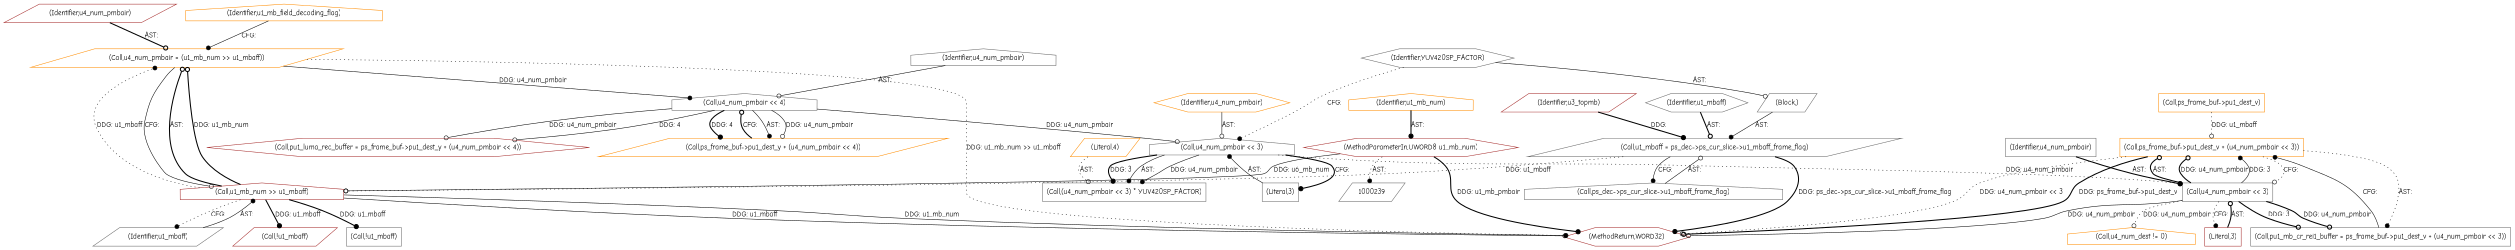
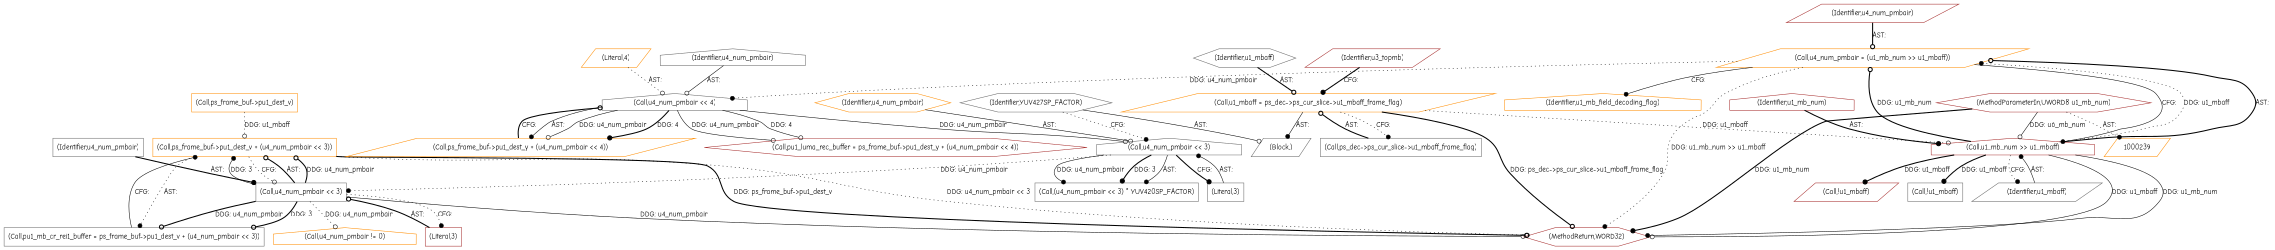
edge "(Identifier,u1_mb_field_decoding_flag)" -> "(Call,u4_num_pmbair = (u1_mb_num >> u1_mbaff))": reversed
node "(Identifier,YUV420SP_FACTOR)": label "(Identifier,YUV420SP_FACTOR)" -> "(Identifier,YUV427SP_FACTOR)"
edge "(Call,u4_num_pmbair = (u1_mb_num >> u1_mbaff))" -> "(Call,u4_num_pmbair << 4)": style solid -> dotted
node "(Identifier,u1_mb_num)": color darkorange -> brown
edge "(Call,u4_num_pmbair = (u1_mb_num >> u1_mbaff))" -> "(MethodReturn,WORD32)": arrowhead odot -> dot
edge "(Identifier,u1_mb_num)" -> "(MethodParameterIn,UWORD8 u1_mb_num)": now "(Identifier,u1_mb_num)" -> "(Call,u1_mb_num >> u1_mbaff)"
edge "(Block,)" -> "(Call,u1_mbaff = ps_dec->ps_cur_slice->u1_mbaff_frame_flag)": reversed
edge "(Identifier,u3_topmb)" -> "(Call,u1_mbaff = ps_dec->ps_cur_slice->u1_mbaff_frame_flag)": label "DDG: " -> "CFG: "
edge "(Call,u4_num_pmbair = (u1_mb_num >> u1_mbaff))" -> "(Call,u1_mb_num >> u1_mbaff)": arrowhead odot -> dot
node "(Call,u1_mbaff = ps_dec->ps_cur_slice->u1_mbaff_frame_flag)": color gray40 -> darkorange
edge "(Literal,4)" -> "(Call,(u4_num_pmbair << 3) * YUV420SP_FACTOR)": now "(Literal,4)" -> "(Call,u4_num_pmbair << 4)"
edge "(Call,u1_mbaff = ps_dec->ps_cur_slice->u1_mbaff_frame_flag)" -> "(Call,ps_dec->ps_cur_slice->u1_mbaff_frame_flag)": style solid -> dotted
edge "(Call,ps_dec->ps_cur_slice->u1_mbaff_frame_flag)" -> "(Call,u1_mbaff = ps_dec->ps_cur_slice->u1_mbaff_frame_flag)": style solid -> bold
node "1000239": color gray40 -> darkorange
edge "(MethodParameterIn,UWORD8 u1_mb_num)" -> "(MethodReturn,WORD32)": label "DDG: u1_mb_pmbair" -> "DDG: u1_mb_num"
node "(Call,ps_dec->ps_cur_slice->u1_mbaff_frame_flag)": shape house -> box
edge "(Call,u1_mbaff = ps_dec->ps_cur_slice->u1_mbaff_frame_flag)" -> "(MethodReturn,WORD32)": arrowhead dot -> odot
node "(Call,u4_num_dest != 0)": label "(Call,u4_num_dest != 0)" -> "(Call,u4_num_pmbair != 0)"
